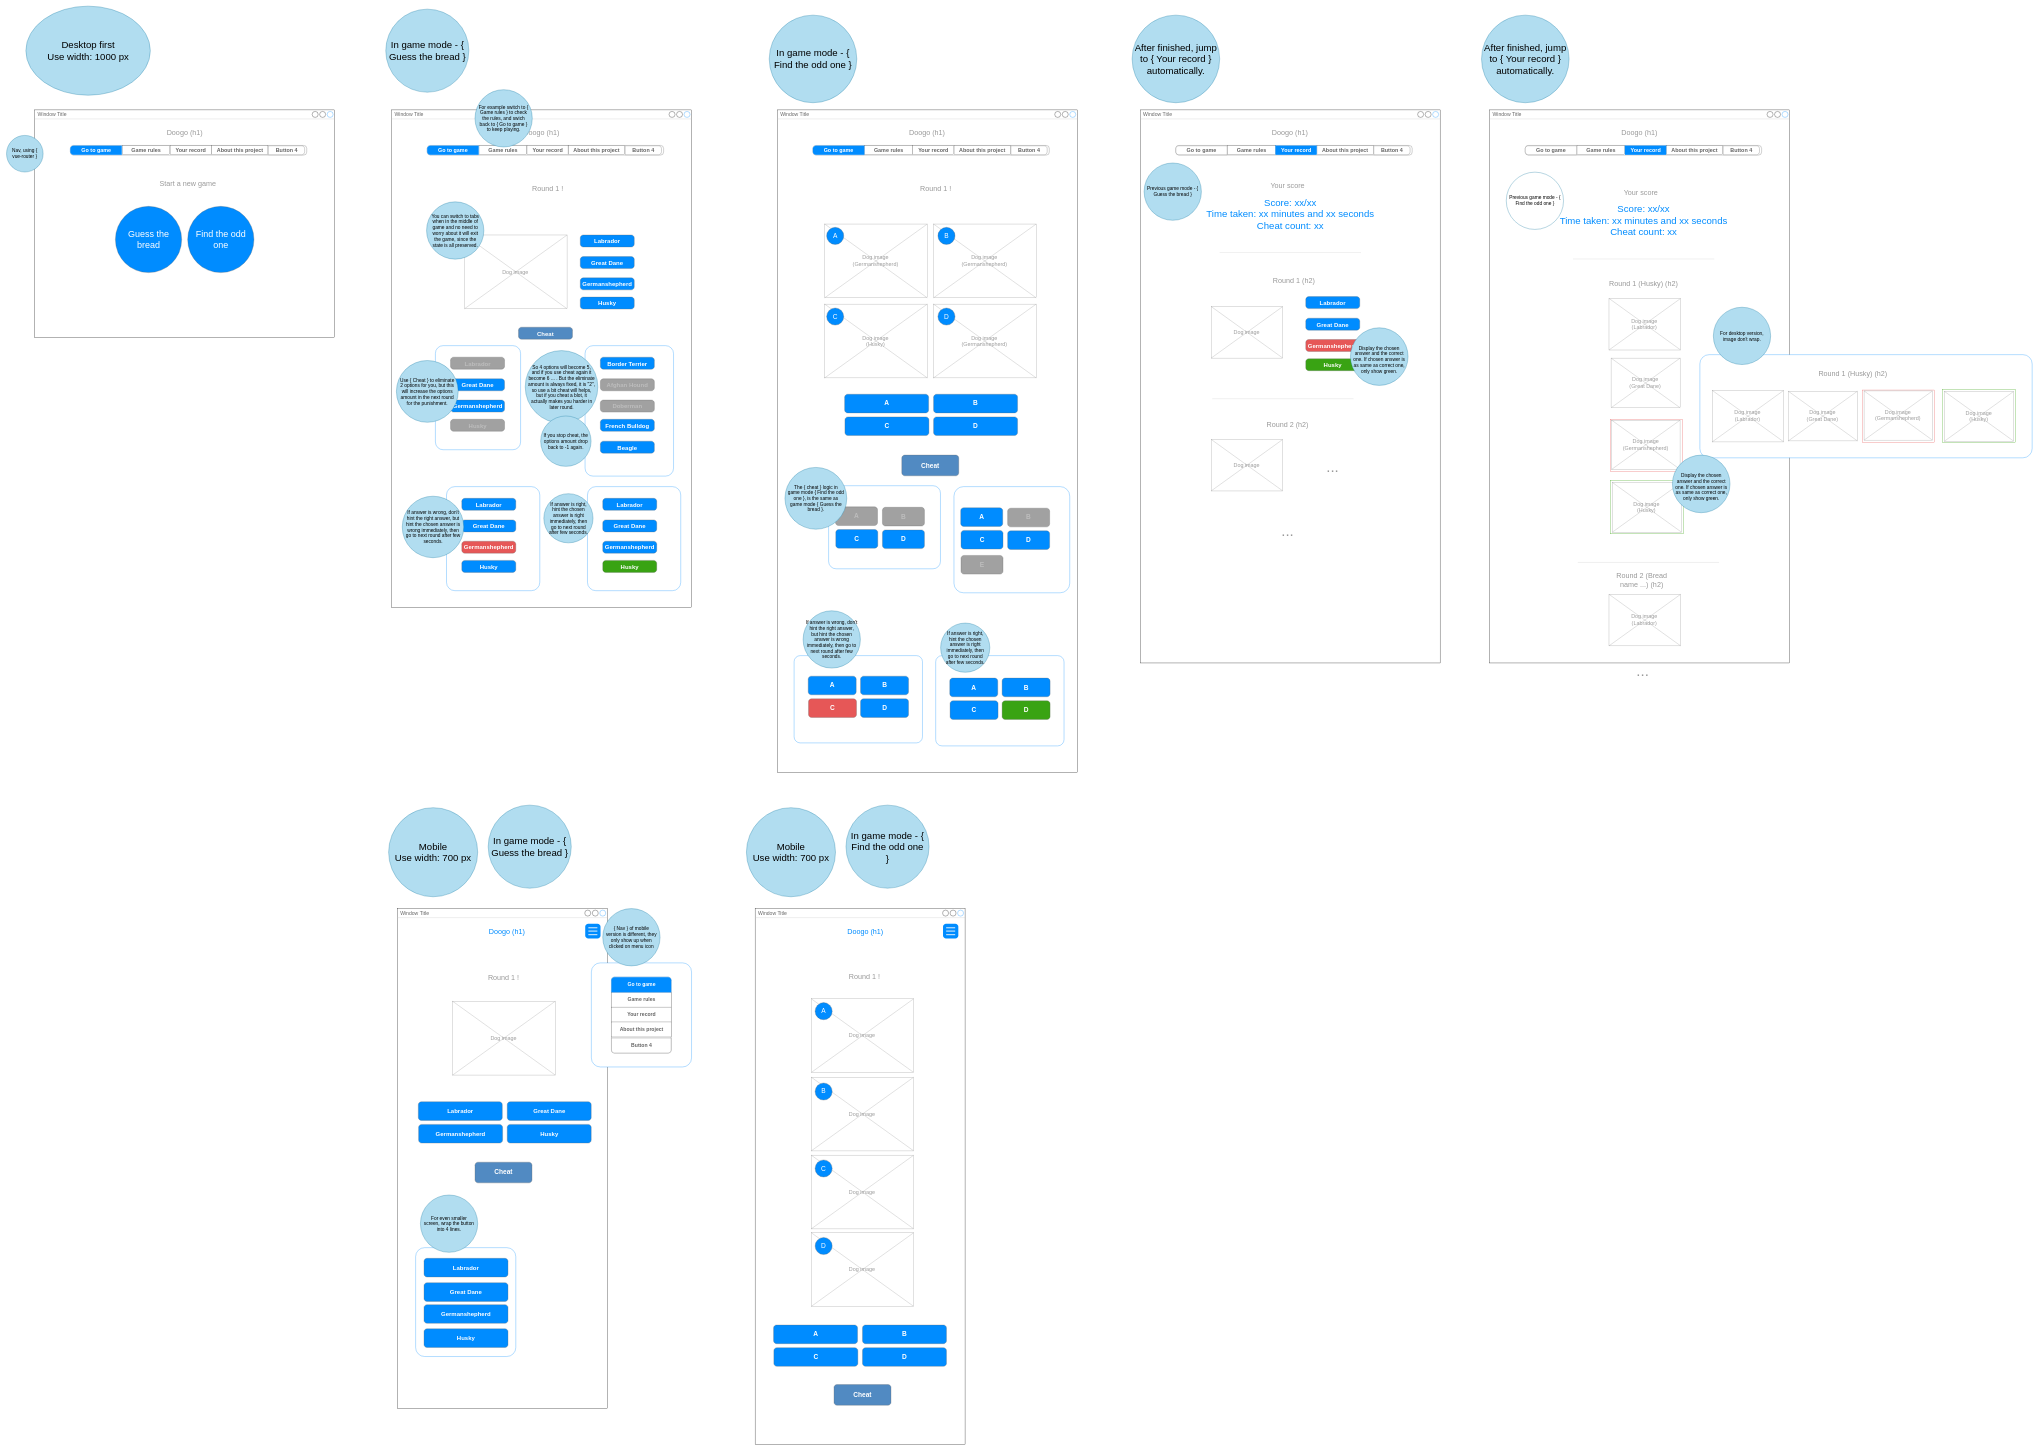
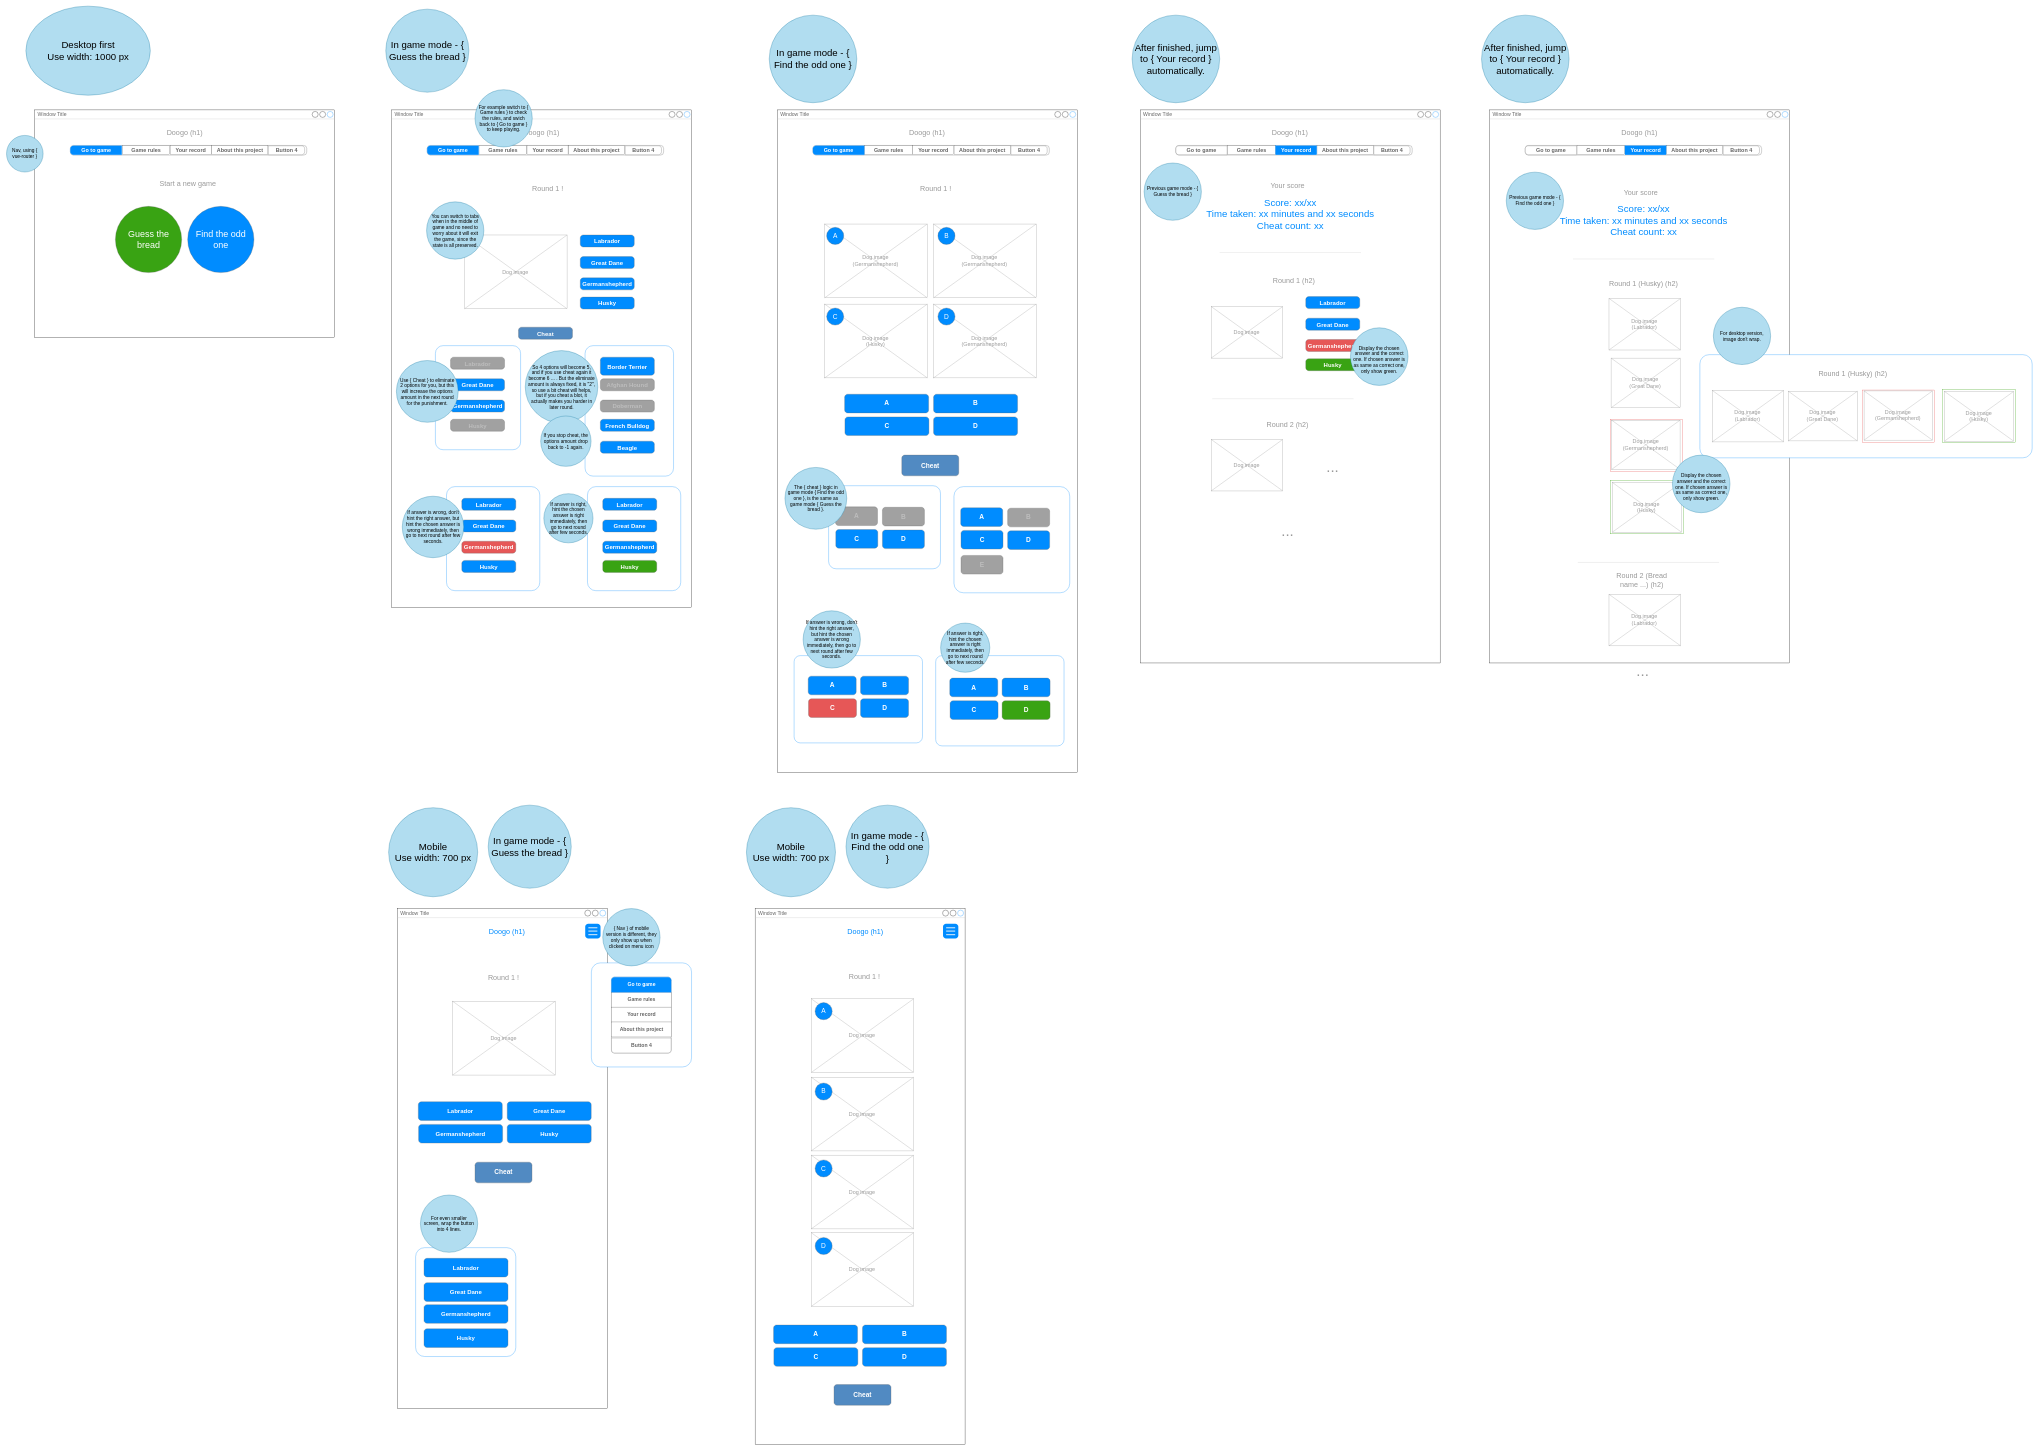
node "Previous game mode - { Find the odd one }": fillcolor #ffffff -> #b1ddf0
node "Guess the bread": fillcolor #008cff -> #39a313
node "Border Terrier": size 54x12 -> 54x18
